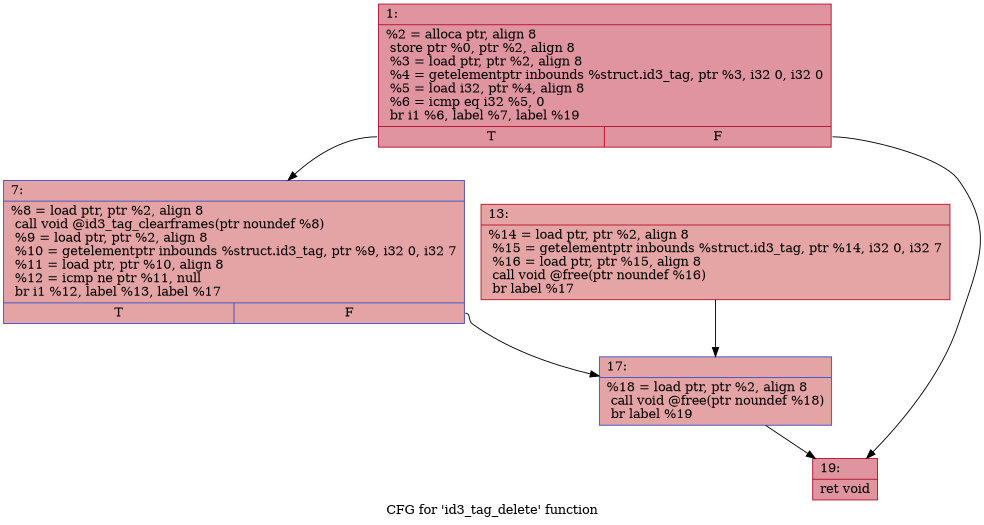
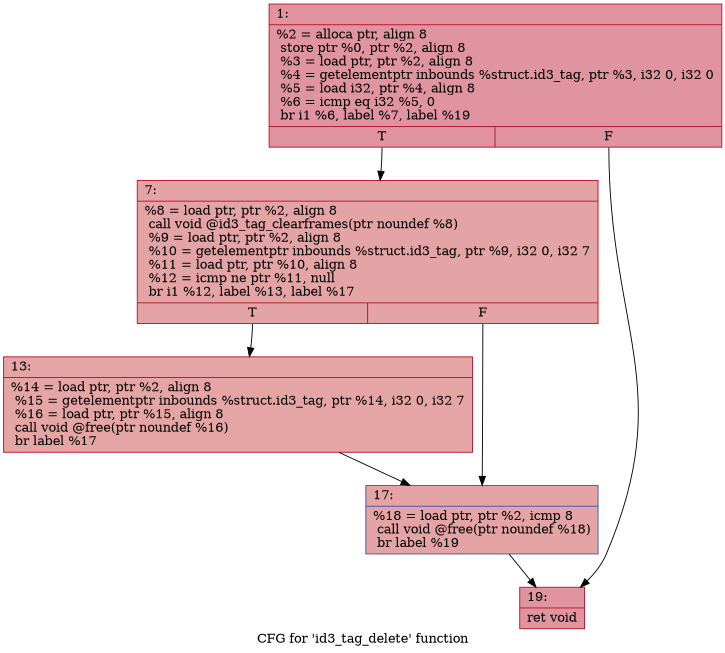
node "7:": color #3d50c3ff -> #b70d28ff
edge "7:" -> "13:": added
node "17:": text "%18 = load ptr, ptr %2, align 8" -> "%18 = load ptr, ptr %2, icmp 8"
